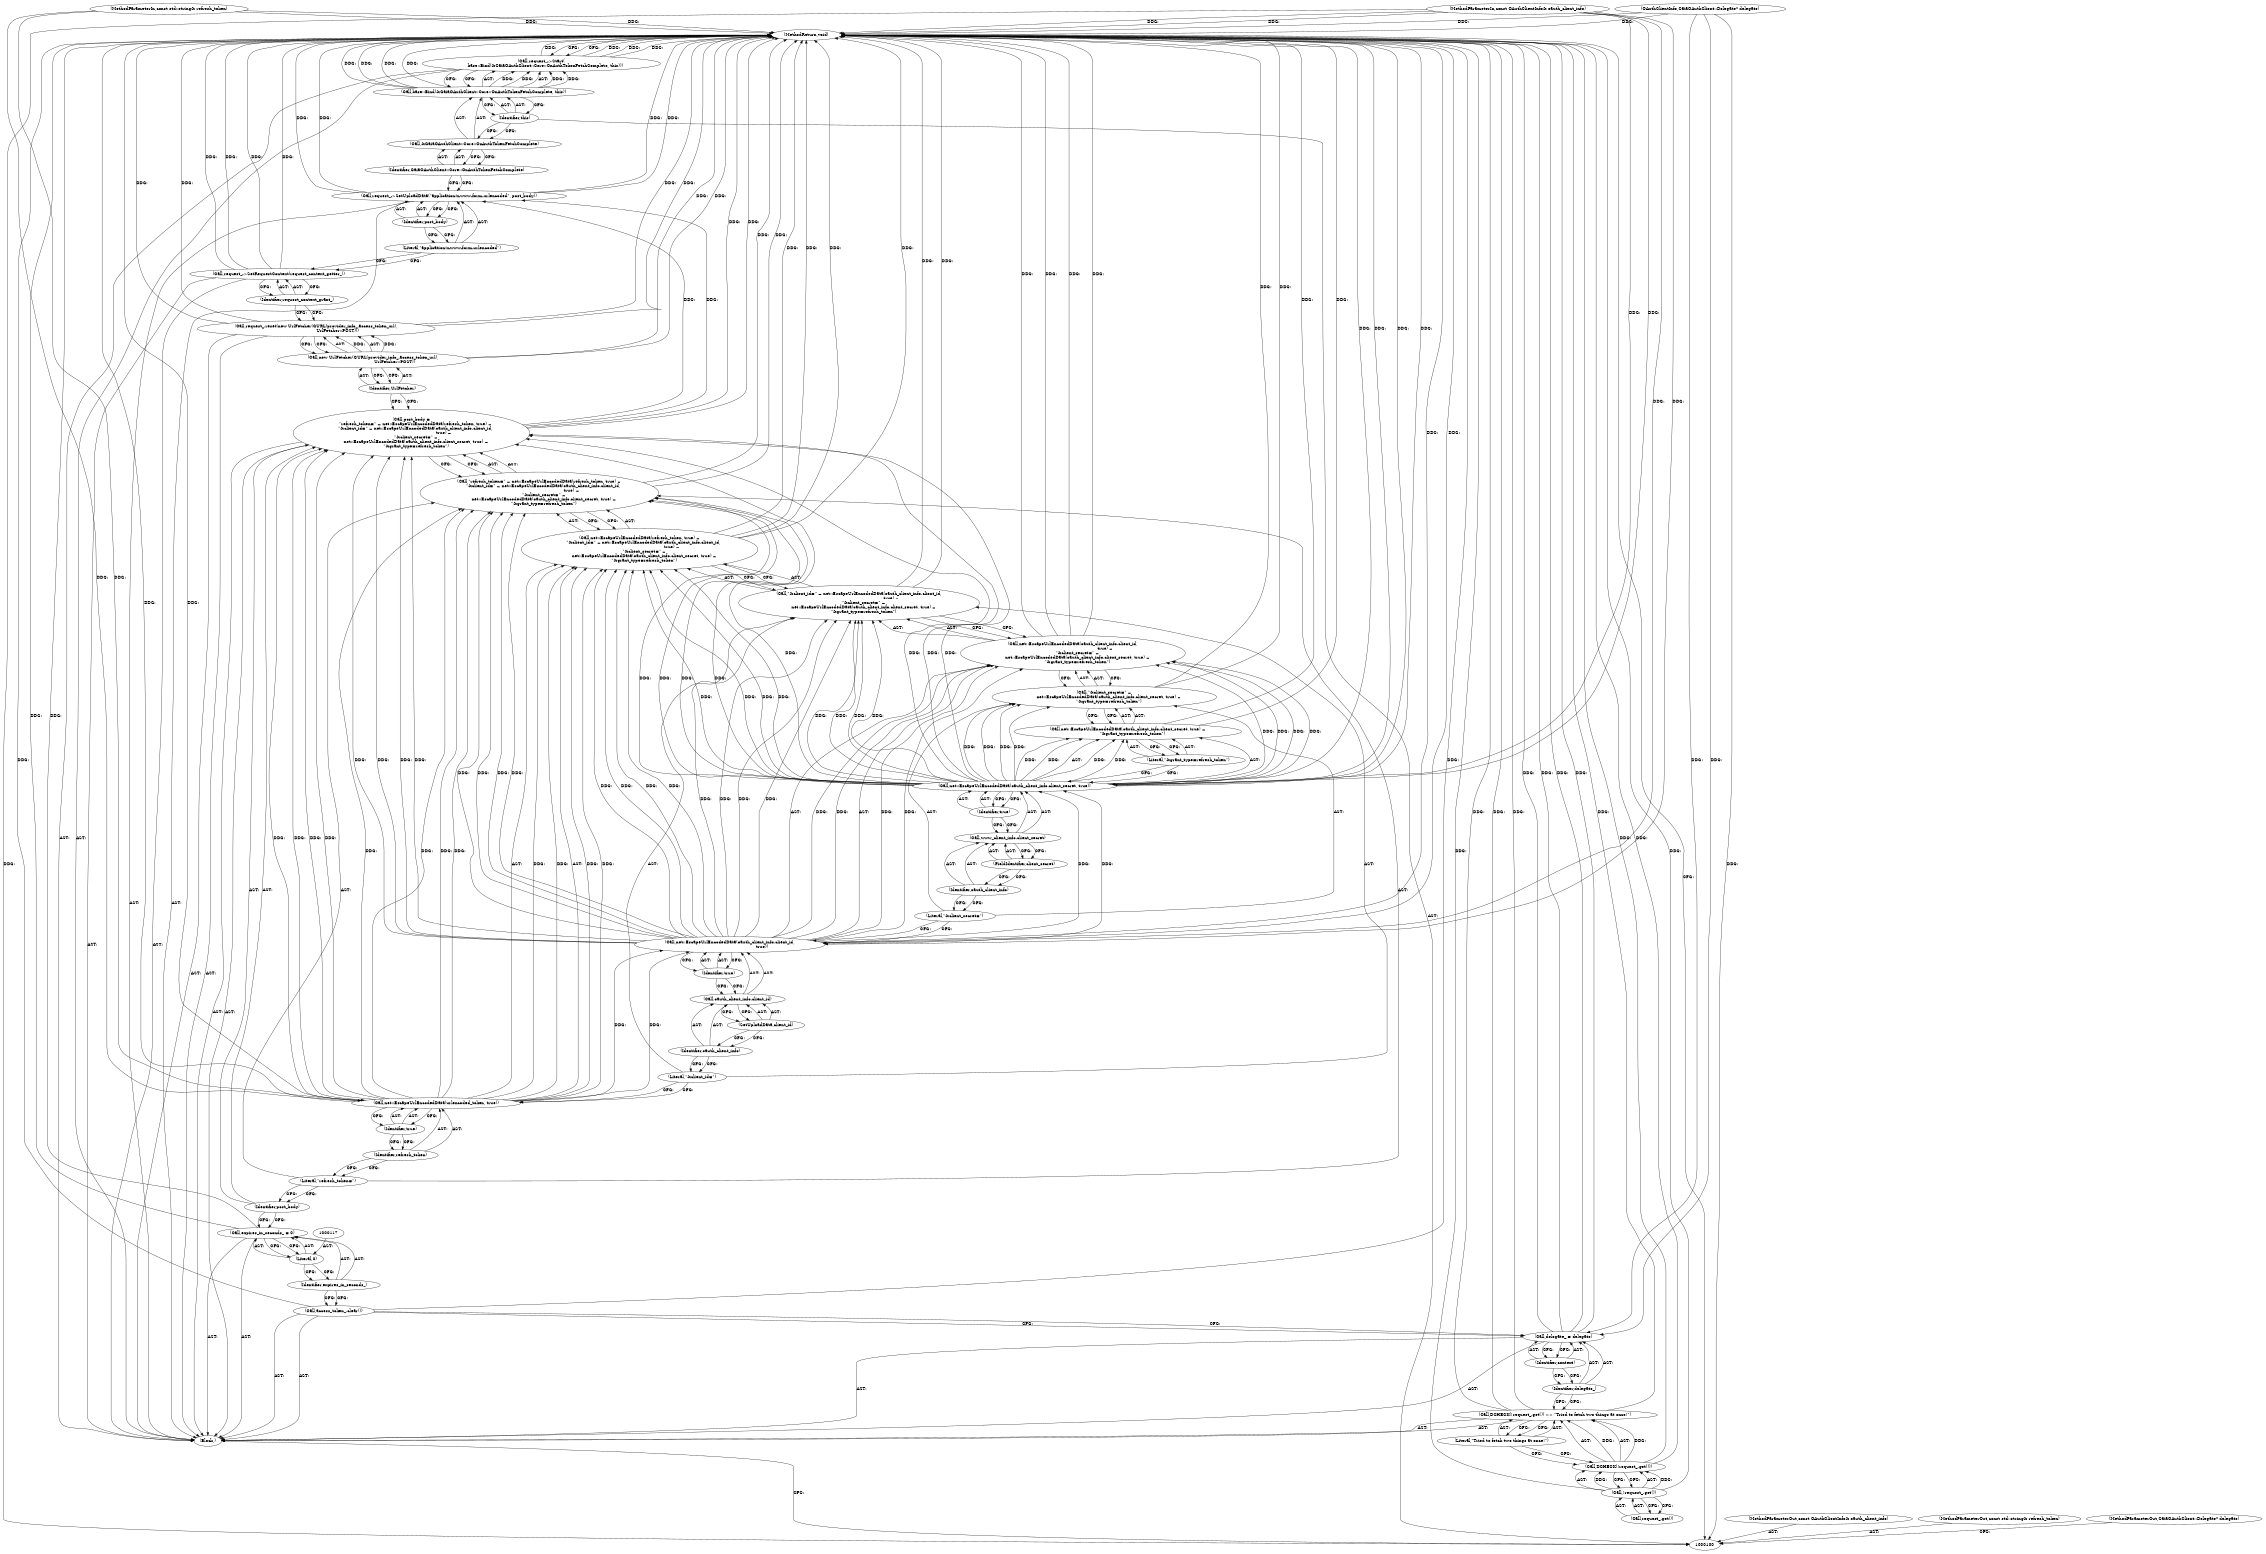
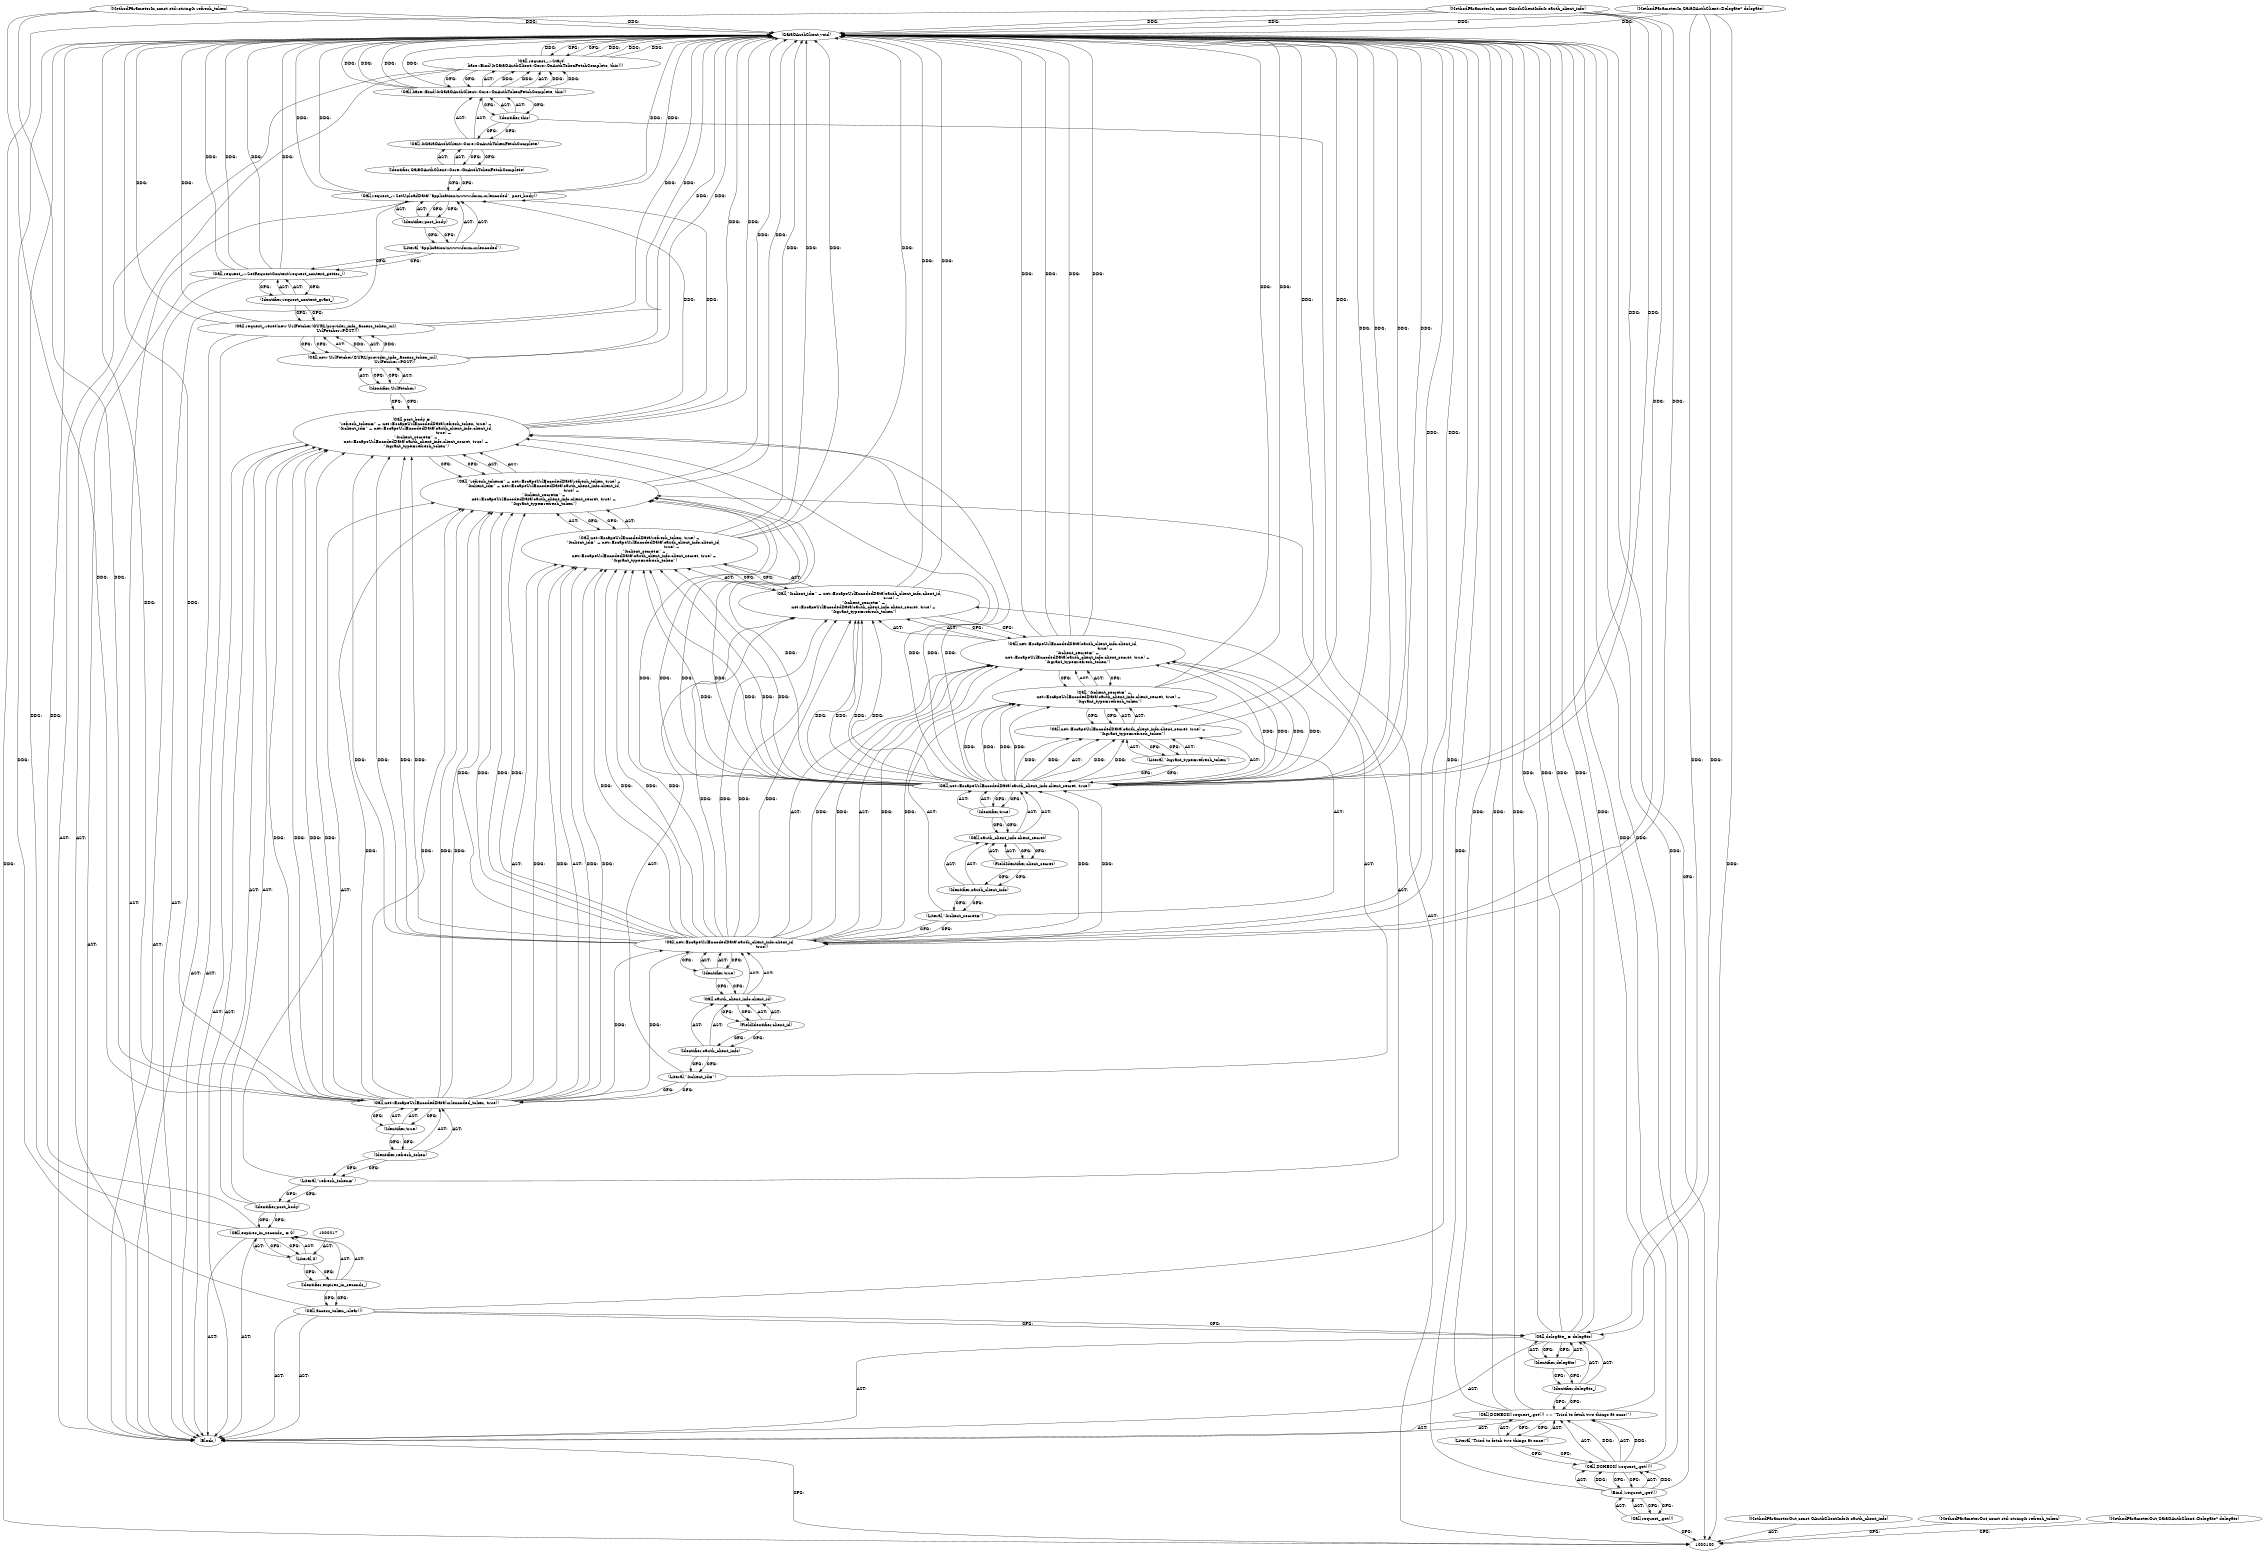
node "(OAuthClientInfo,GaiaOAuthClient::Delegate* delegate)": label "(OAuthClientInfo,GaiaOAuthClient::Delegate* delegate)" -> "(MethodParameterIn,GaiaOAuthClient::Delegate* delegate)"
node "(MethodReturn,void)": label "(MethodReturn,void)" -> "(GaiaOAuthClient,void)"
node "(Call,www_client_info.client_secret)": label "(Call,www_client_info.client_secret)" -> "(Call,oauth_client_info.client_secret)"
node "(SetUploadData,client_id)": label "(SetUploadData,client_id)" -> "(FieldIdentifier,client_id)"
node "1000117": label "1000117" -> "1000217"
node "(Identifier,context)": label "(Identifier,context)" -> "(Identifier,delegate)"
node "(Call,!request_.get())": label "(Call,!request_.get())" -> "(Bind,!request_.get())"
edge "(Call,request_.get())" -> "1000100": added, label "CFG:"
edge "(MethodParameterOut,const std::string& refresh_token)" -> "1000100": label "AST: " -> "CFG: "
